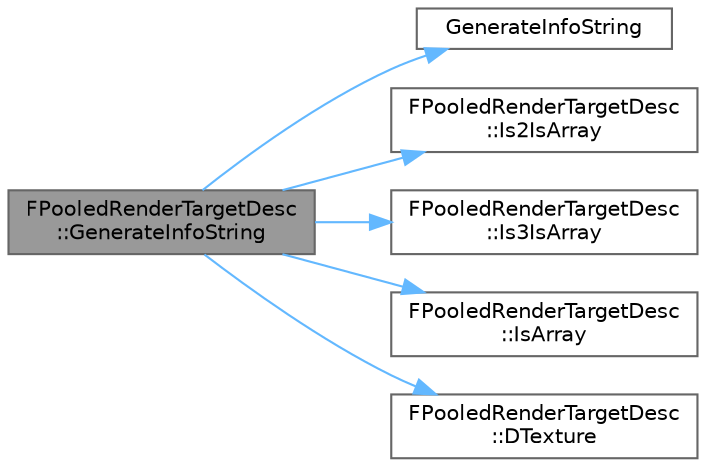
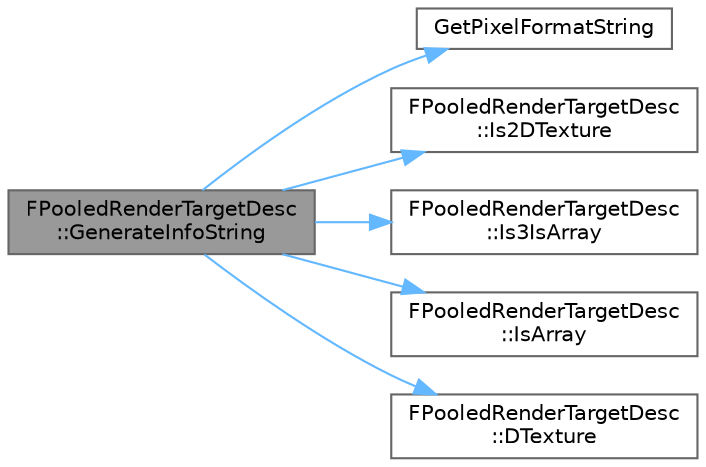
node "GenerateInfoString": label "GenerateInfoString" -> "GetPixelFormatString"
node "FPooledRenderTargetDesc ::Is2IsArray": label "FPooledRenderTargetDesc ::Is2IsArray" -> "FPooledRenderTargetDesc ::Is2DTexture"
